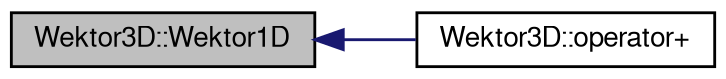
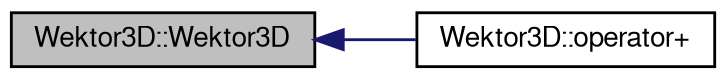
node "Wektor3D::Wektor1D": label "Wektor3D::Wektor1D" -> "Wektor3D::Wektor3D"
